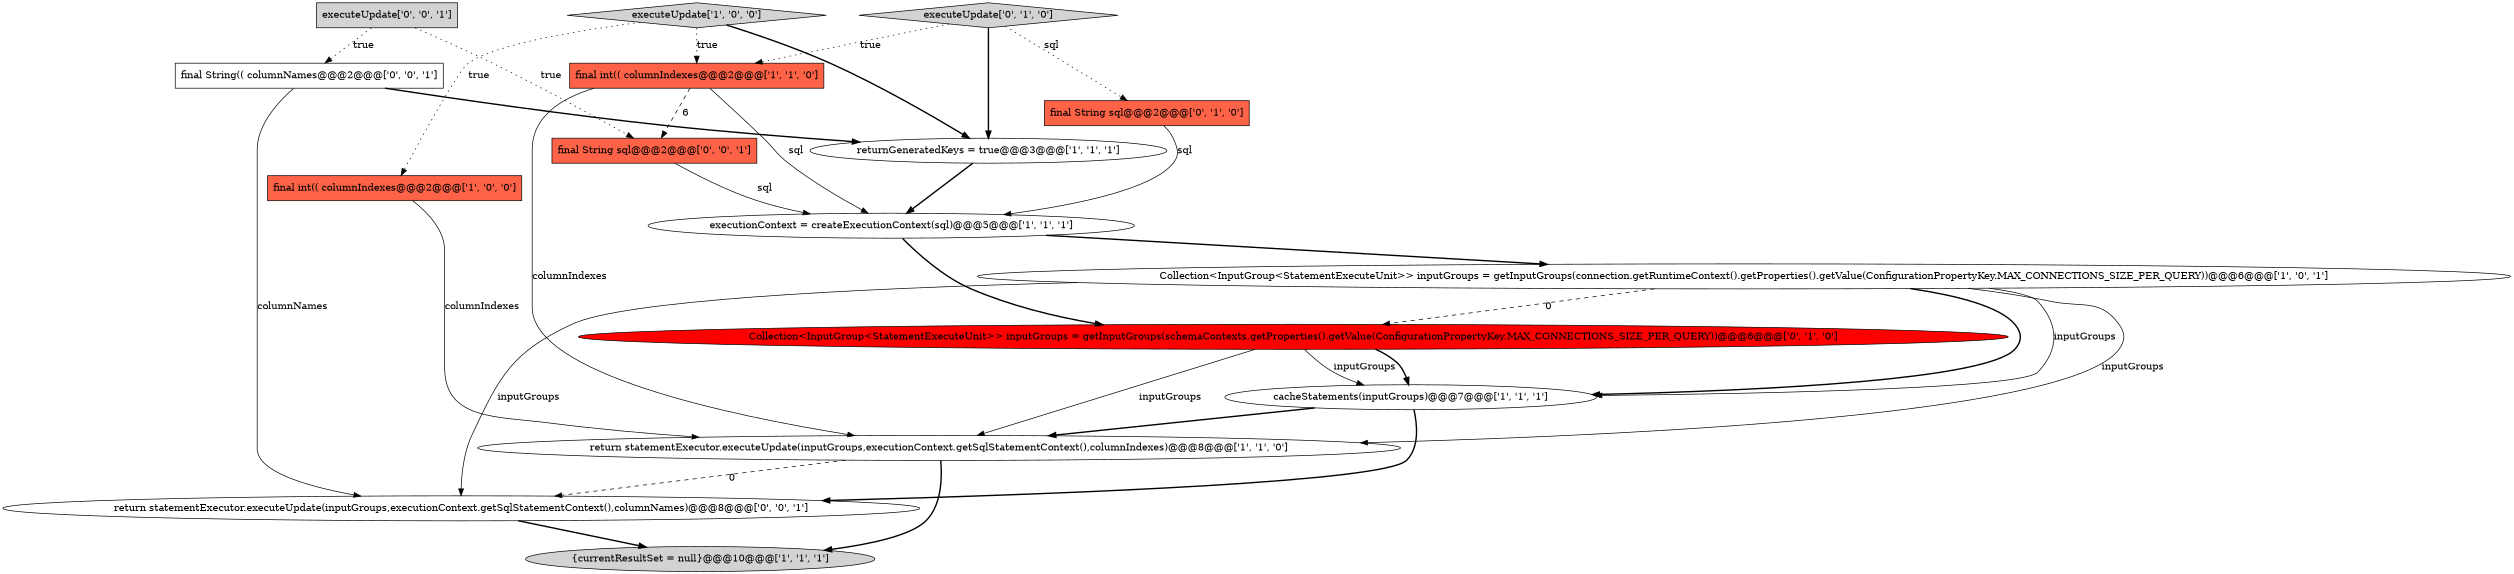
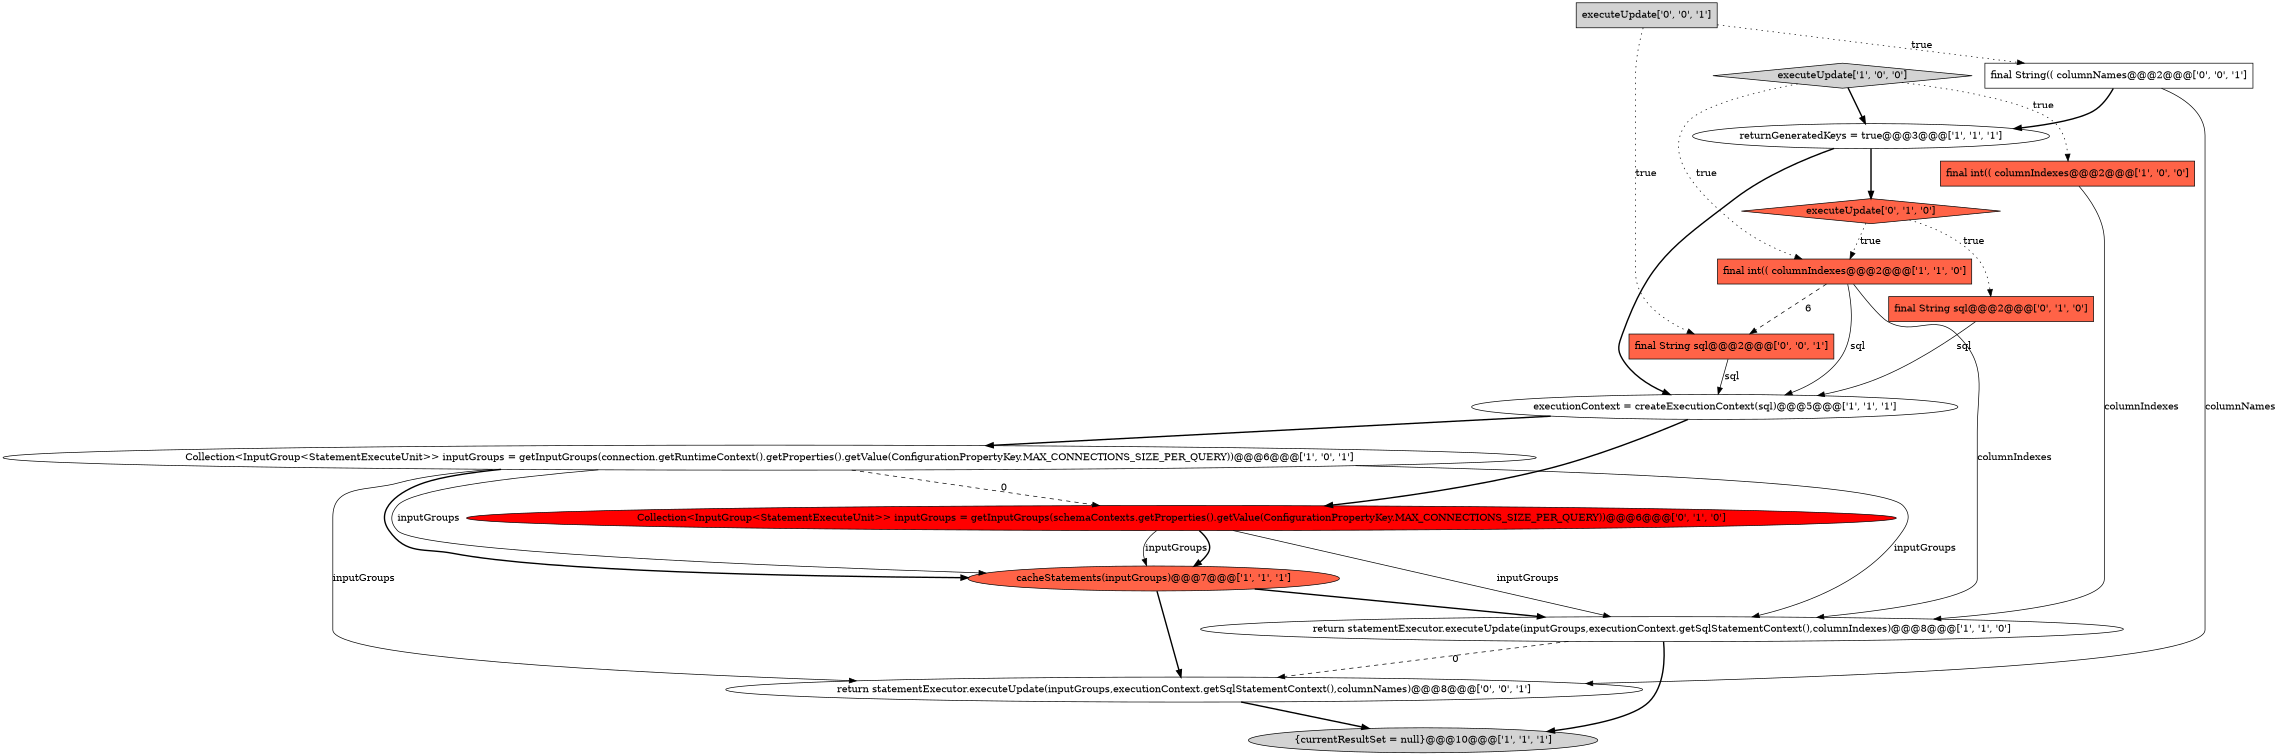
node "executeUpdate['0', '1', '0']": fillcolor lightgray -> tomato
edge "executeUpdate['0', '1', '0']" -> "final String sql@@@2@@@['0', '1', '0']": label "sql" -> "true"
edge "executeUpdate['0', '1', '0']" -> "returnGeneratedKeys = true@@@3@@@['1', '1', '1']": reversed
node "cacheStatements(inputGroups)@@@7@@@['1', '1', '1']": fillcolor white -> tomato
